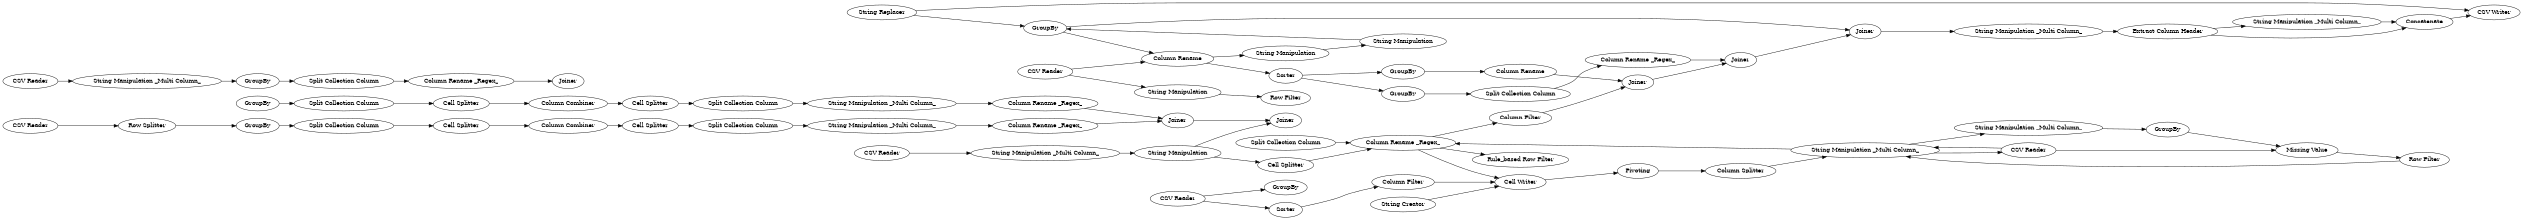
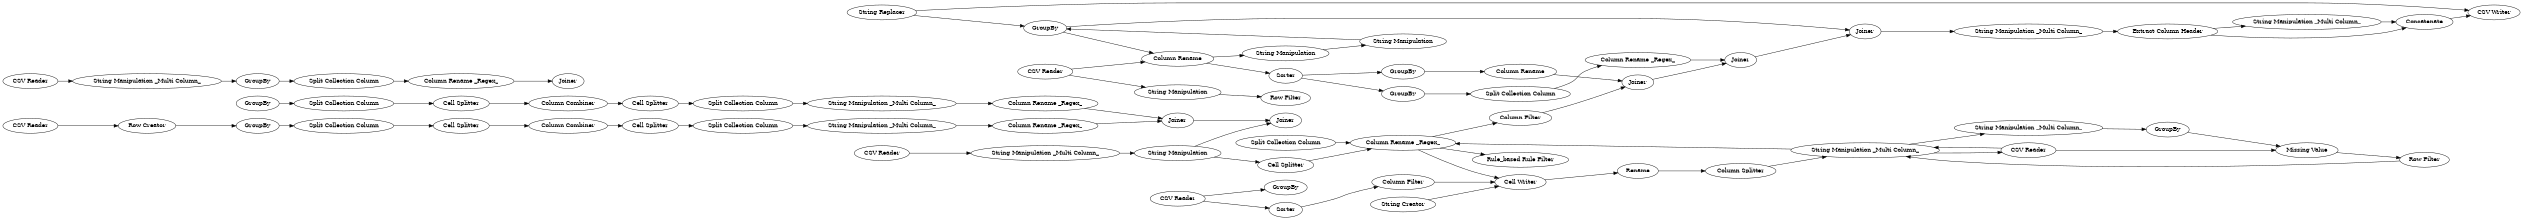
node "Row Splitter": label "Row Splitter" -> "Row Creator"
node "Rule_based Row Filter": label "Rule_based Row Filter" -> "Rule_based Rule Filter"
node "Pivoting": label "Pivoting" -> "Rename"
